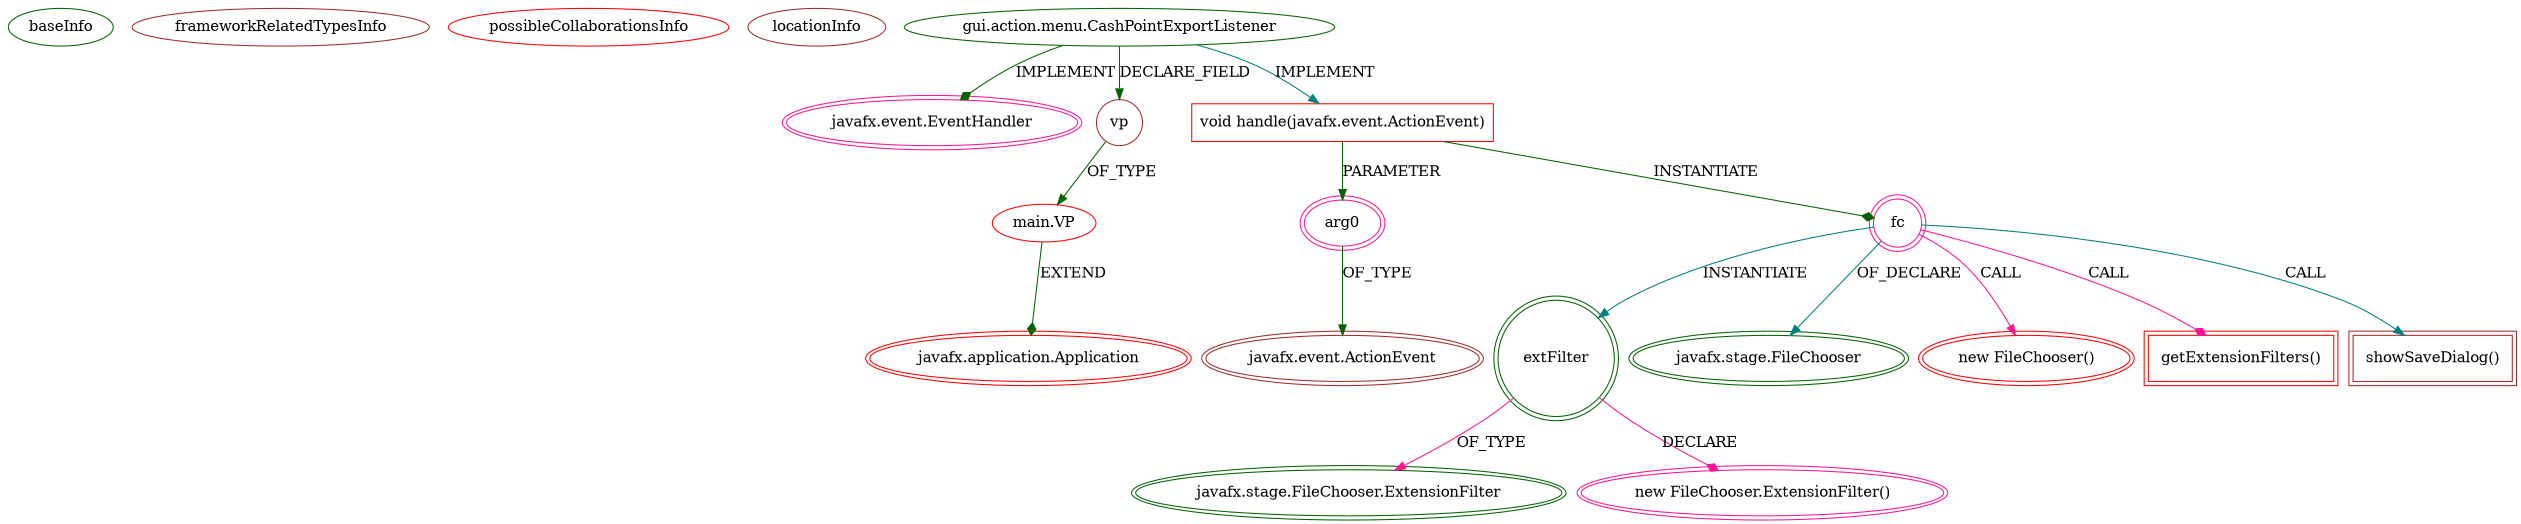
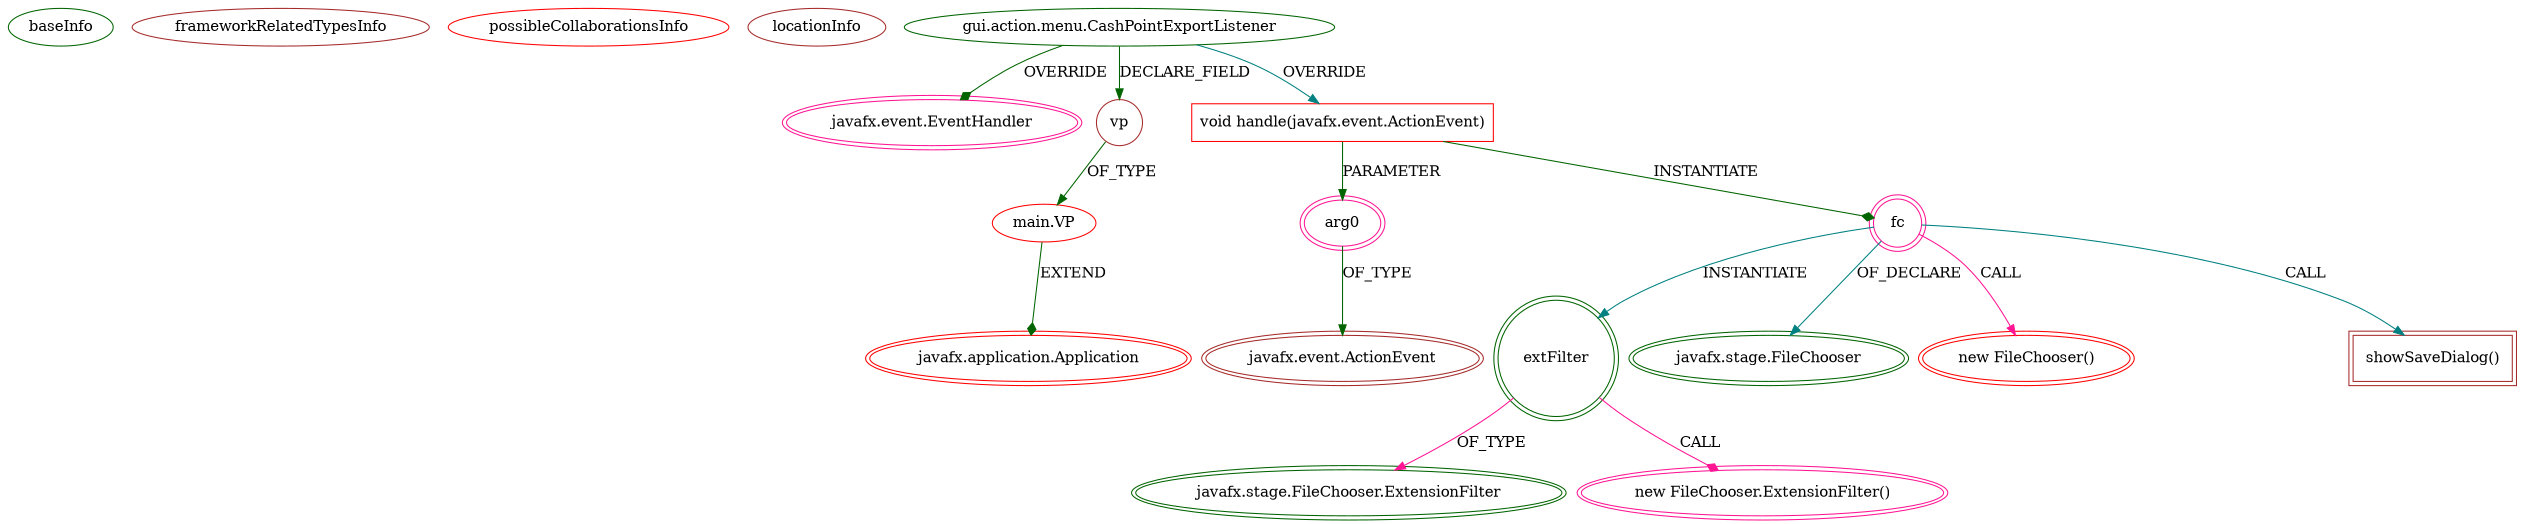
edge "gui.action.menu.CashPointExportListener" -> "javafx.event.EventHandler": label "IMPLEMENT" -> "OVERRIDE"
edge "gui.action.menu.CashPointExportListener" -> "void handle(javafx.event.ActionEvent)": label "IMPLEMENT" -> "OVERRIDE"
node "getExtensionFilters()": removed
edge "extFilter" -> "new FileChooser.ExtensionFilter()": label "DECLARE" -> "CALL"
